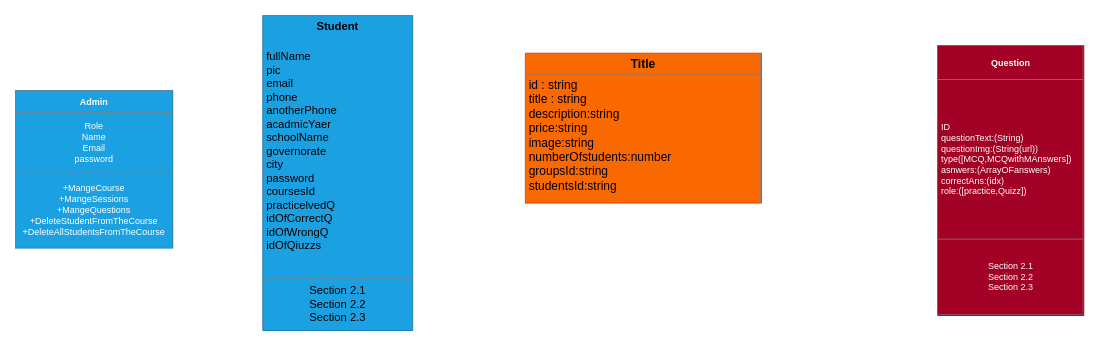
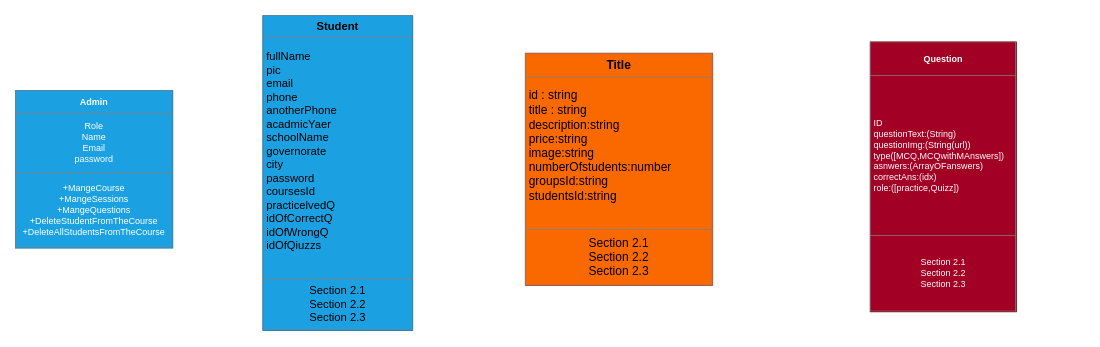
node "Title id : string title : string description:string price:string image:string numberOfstudents:number groupsId:string studentsId:string Section 2.1 Section 2.2 Section 2.3": size 236x150 -> 188x233
node "Question ID questionText:(String) questionImg:(String(url)) type([MCQ,MCQwithMAnswers]) asnwers:(ArrayOFanswers) correctAns:(idx) role:([practice,Quizz]) Section 2.1 Section 2.2 Section 2.3": moved (1011, 180) -> (944, 177)
